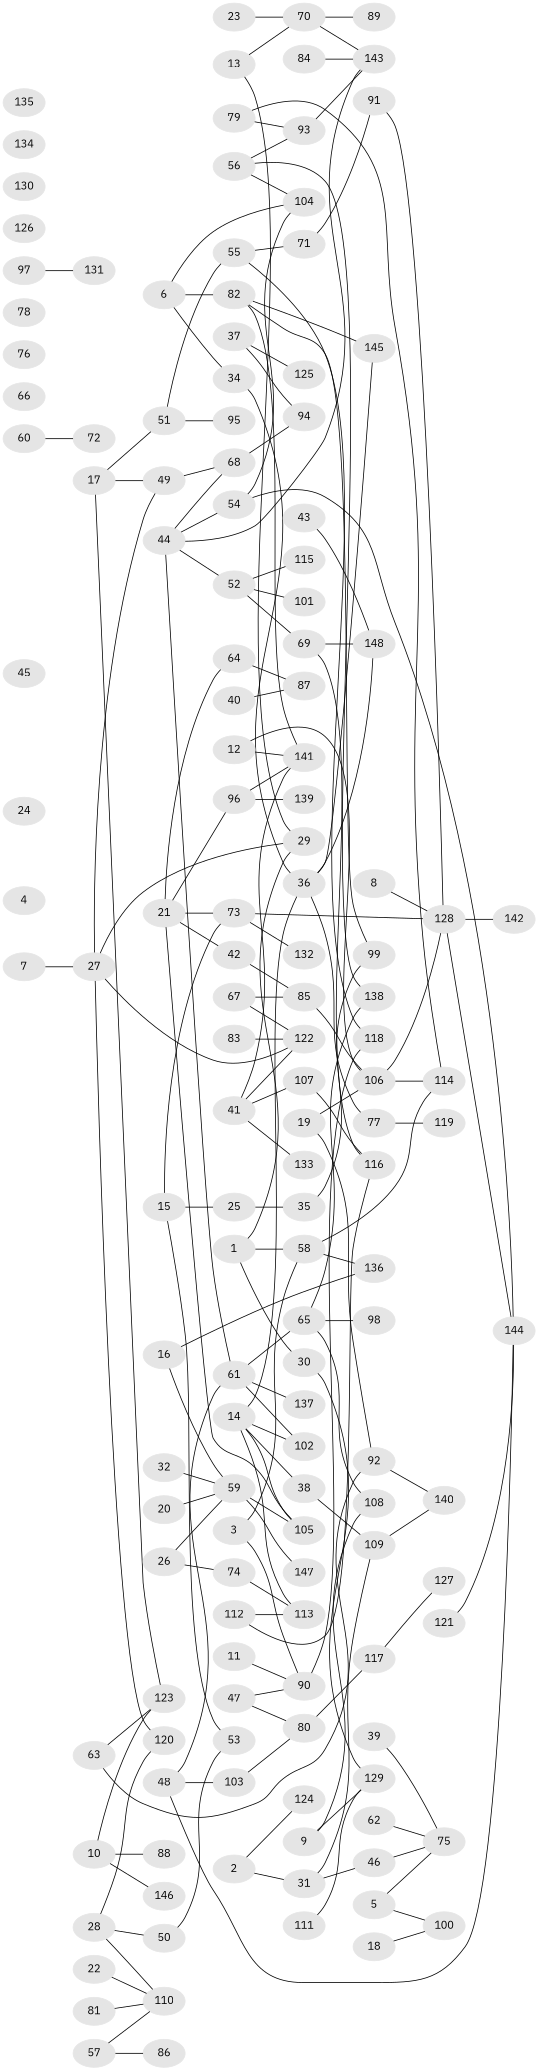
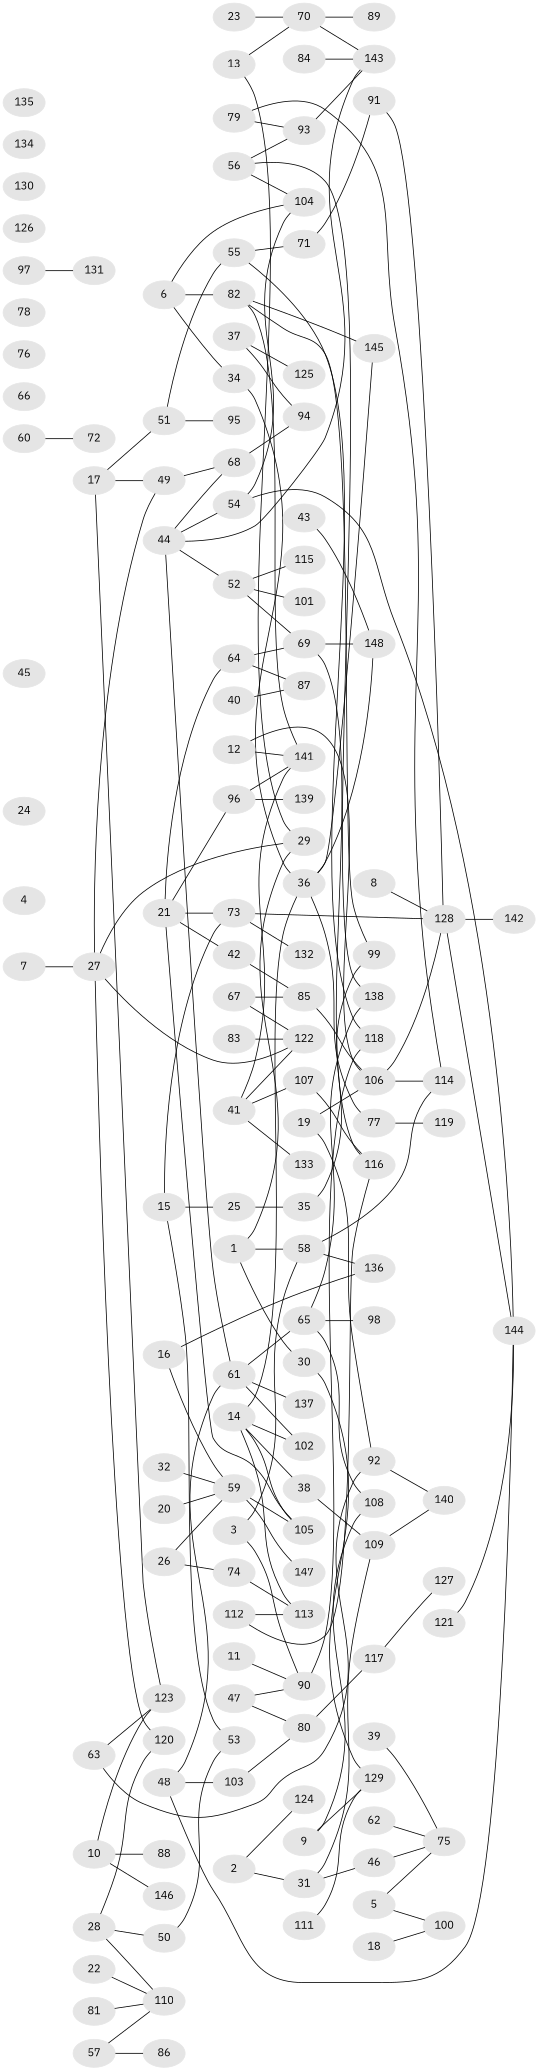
edge "69" -- "64": added
